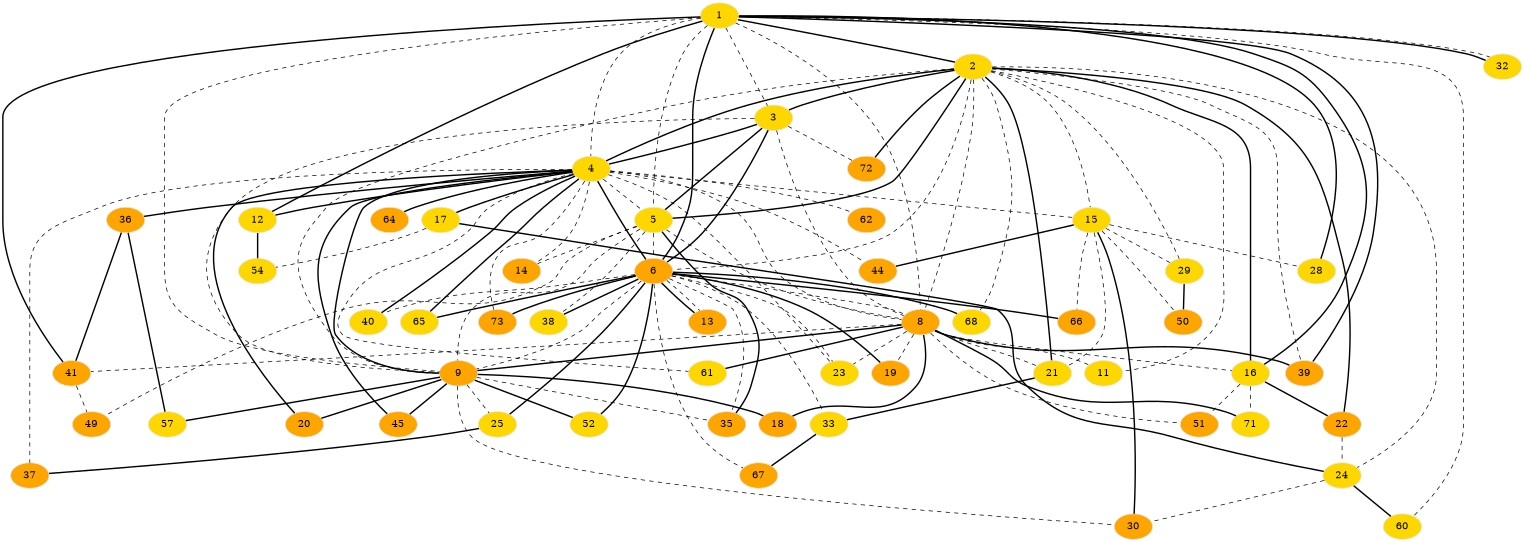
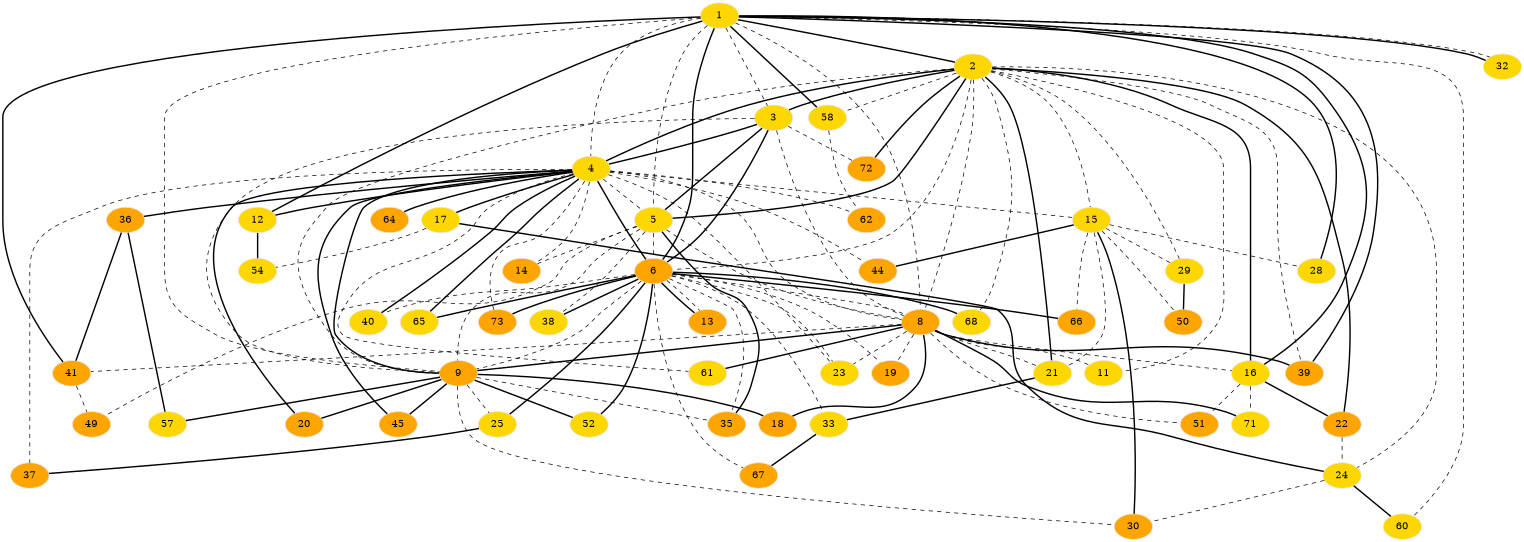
node "58": added
edge "6" -- "19": style bold -> dashed
